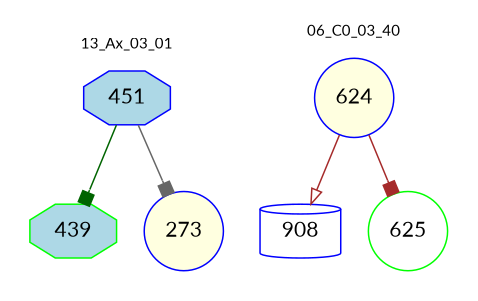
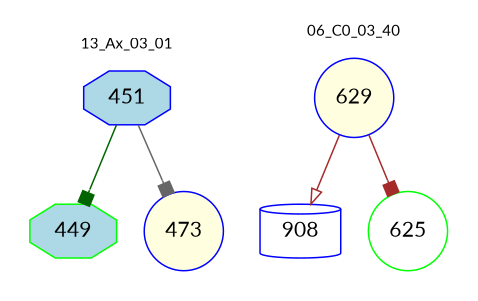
node "624": label "624" -> "629"
node "439": label "439" -> "449"
node "273": label "273" -> "473"
